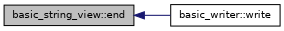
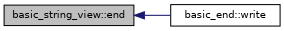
node "basic_writer::write": label "basic_writer::write" -> "basic_end::write"
